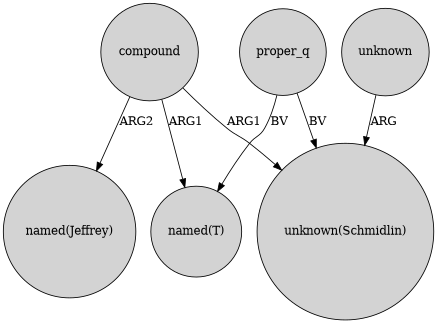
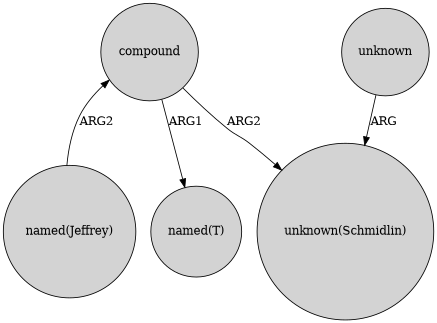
node "proper_q": removed
edge "compound" -> "unknown(Schmidlin)": label "ARG1" -> "ARG2"
edge "compound" -> "named(Jeffrey)": reversed
